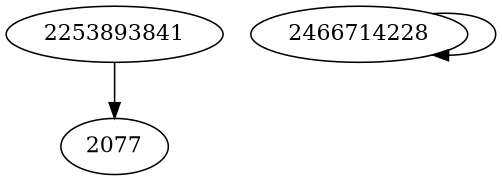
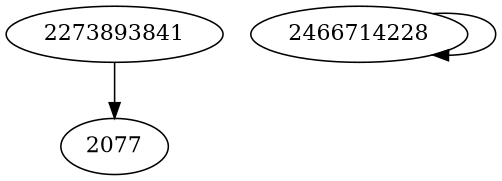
node "2253893841": label "2253893841" -> "2273893841"
